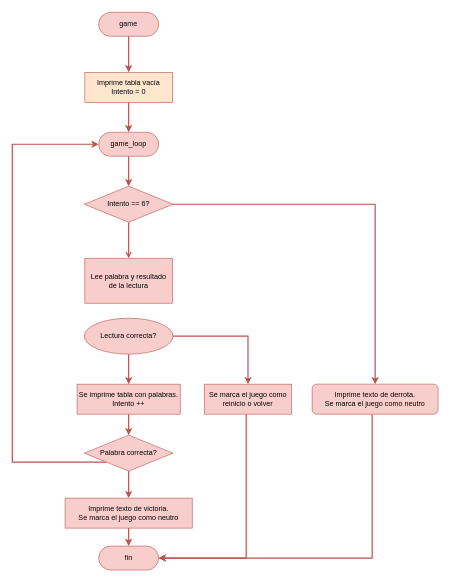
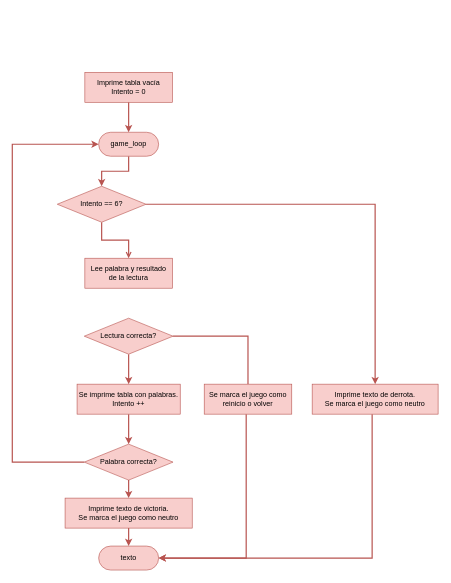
node "game": removed
edge "game" -> "Imprime tabla vacía Intento = 0": removed
node "Imprime tabla vacía Intento = 0": fillcolor #ffe6cc -> #f8cecc
node "Intento == 6?": moved (129, 204) -> (102, 204)
node "Lee palabra y resultado de la lectura": size 88x45 -> 88x30
node "Lectura correcta?": shape ellipse -> diamond
edge "Lectura correcta?" -> "Se marca el juego como reinicio o volver": arrowhead classic -> none
node "Imprime texto de derrota. Se marca el juego como neutro": shape rounded rectangle -> rectangle
node "Palabra correcta?": moved (129, 453) -> (129, 462)
node "fin": label "fin" -> "texto"
